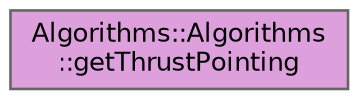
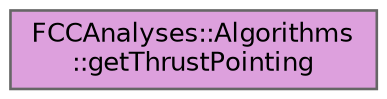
node "Algorithms::Algorithms ::getThrustPointing": label "Algorithms::Algorithms ::getThrustPointing" -> "FCCAnalyses::Algorithms ::getThrustPointing"
